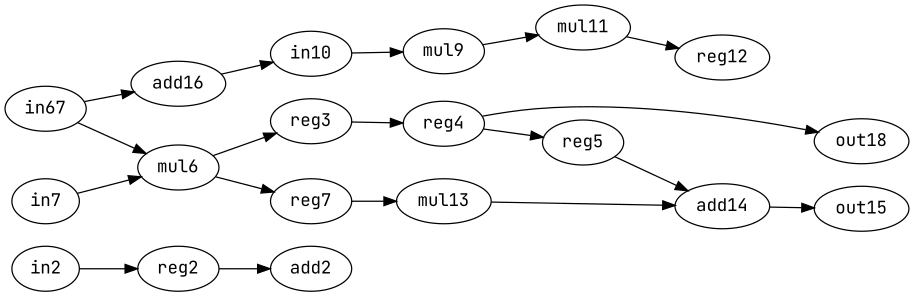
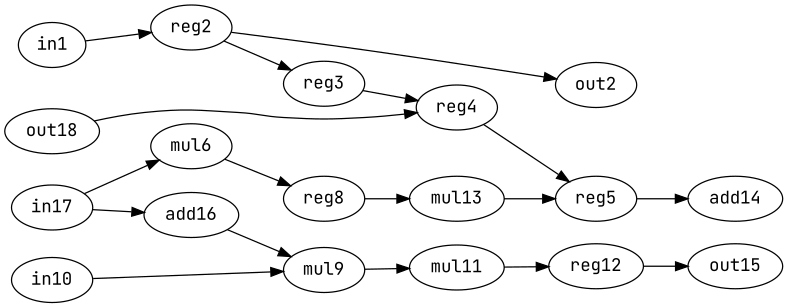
edge "add16" -> "in10": now "add16" -> "mul9"
node "in67": label "in67" -> "in17"
edge "reg4" -> "out18": reversed
edge "mul6" -> "reg3": now "reg2" -> "reg3"
node "in7": removed
node "reg7": label "reg7" -> "reg8"
edge "mul13" -> "add14": now "mul13" -> "reg5"
edge "add14" -> "out15": now "reg12" -> "out15"
node "in2": label "in2" -> "in1"
node "add2": label "add2" -> "out2"
